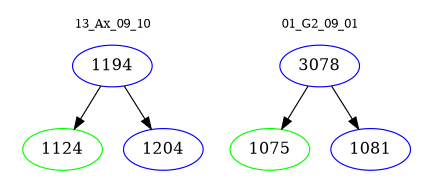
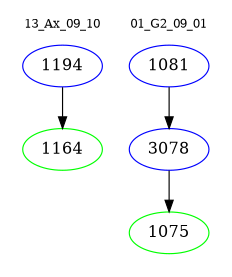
edge "3078" -> "1081": reversed
node "1124": label "1124" -> "1164"
node "1204": removed
